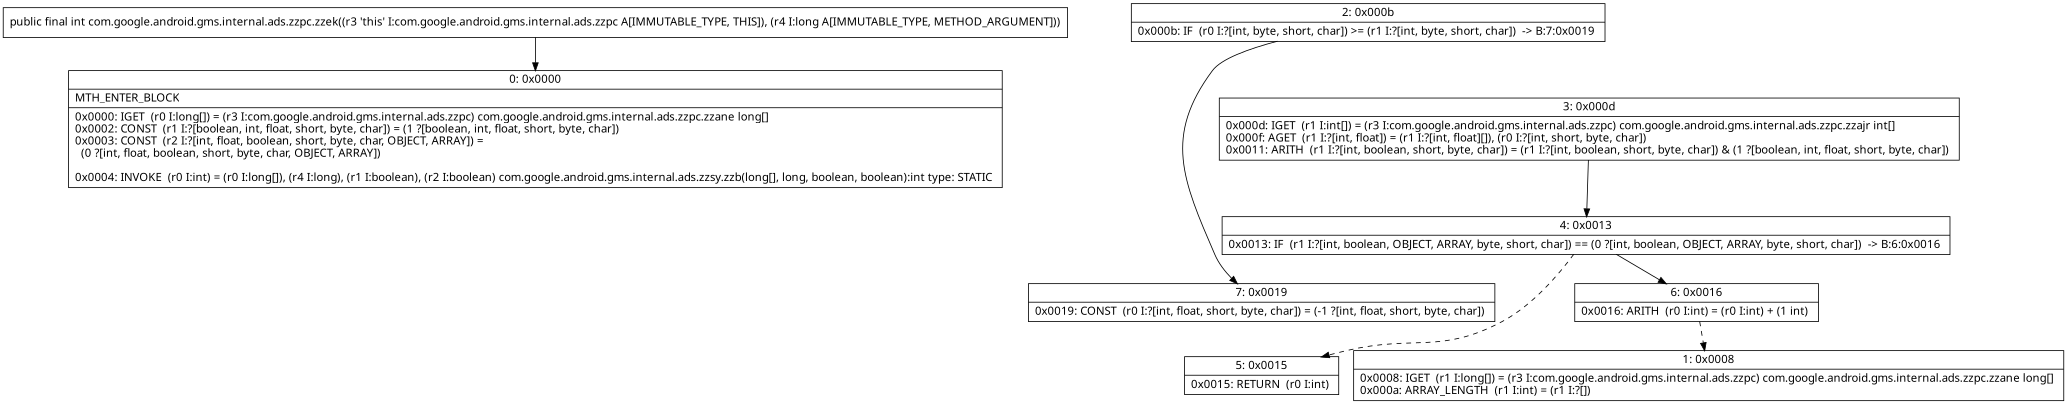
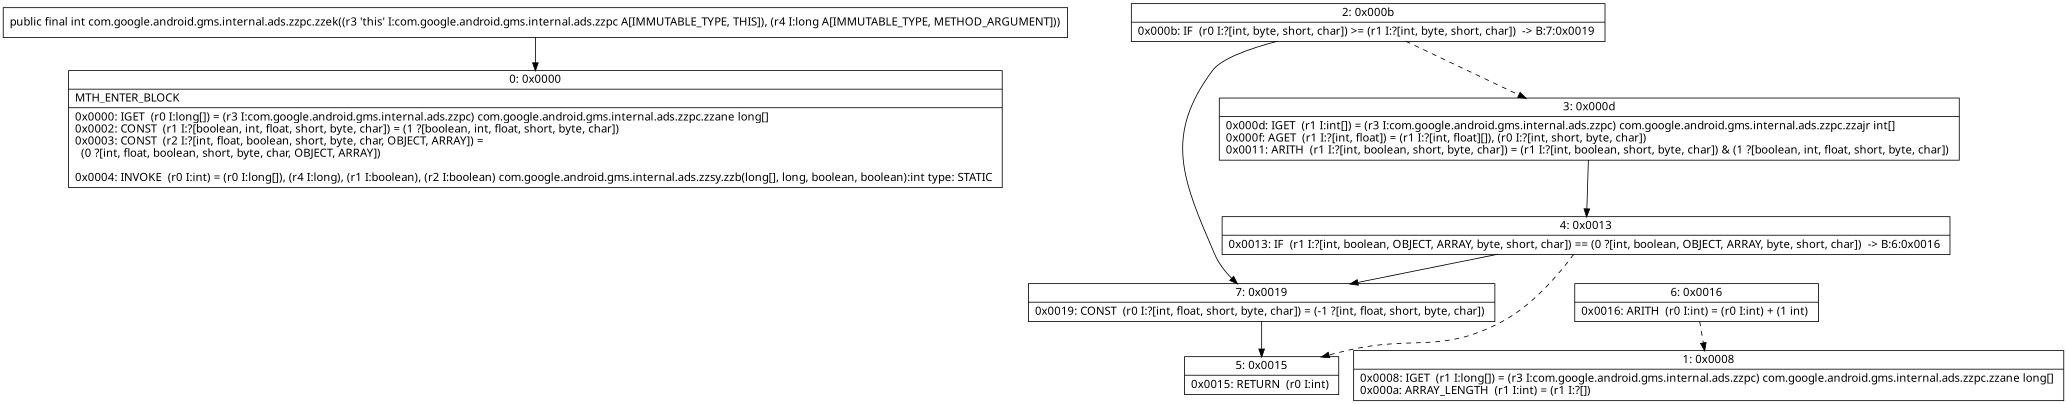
edge "2: 0x000b" -> "3: 0x000d": added
edge "4: 0x0013" -> "6: 0x0016": now "4: 0x0013" -> "7: 0x0019"
edge "7: 0x0019" -> "5: 0x0015": added
